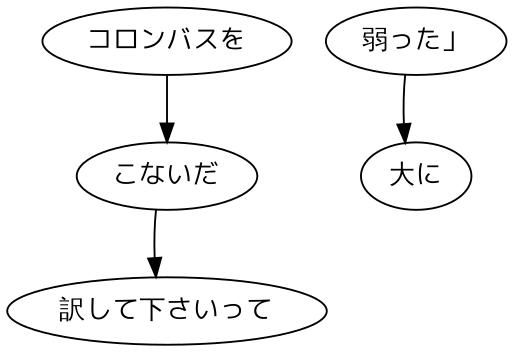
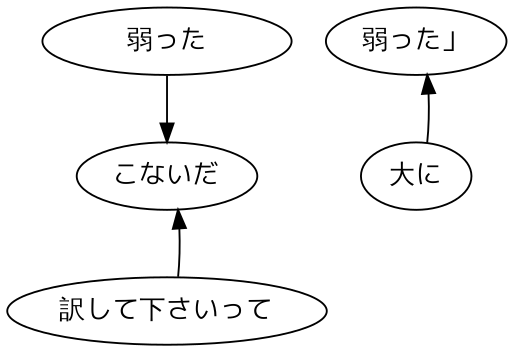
node "コロンバスを": label "コロンバスを" -> "弱った"
edge "弱った」" -> "大に": reversed
edge "こないだ" -> "訳して下さいって": reversed
